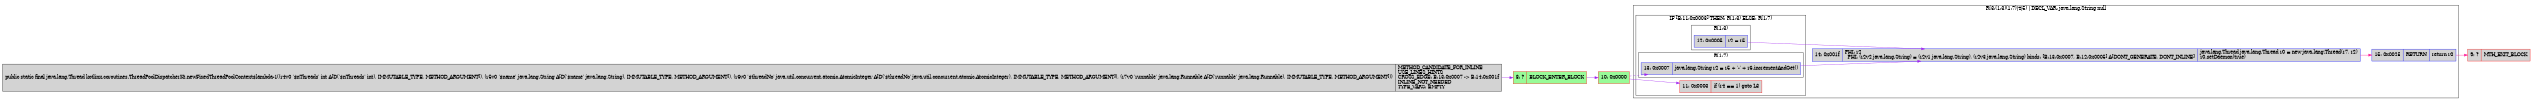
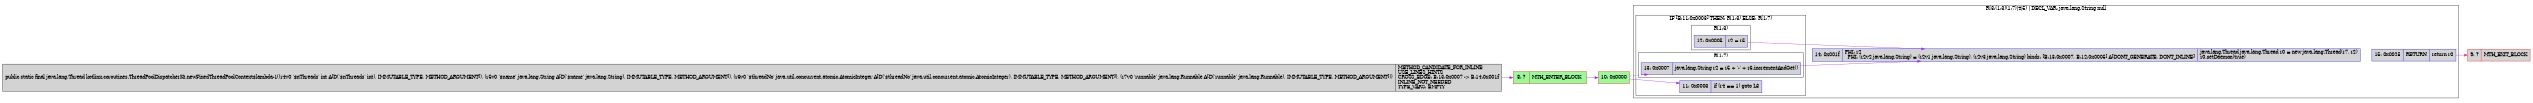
edge "14: 0x001f" -> "15: 0x0025": removed
node "8: ?": text "BLOCK_ENTER_BLOCK" -> "MTH_ENTER_BLOCK"
node "11: 0x0003": color red -> blue
